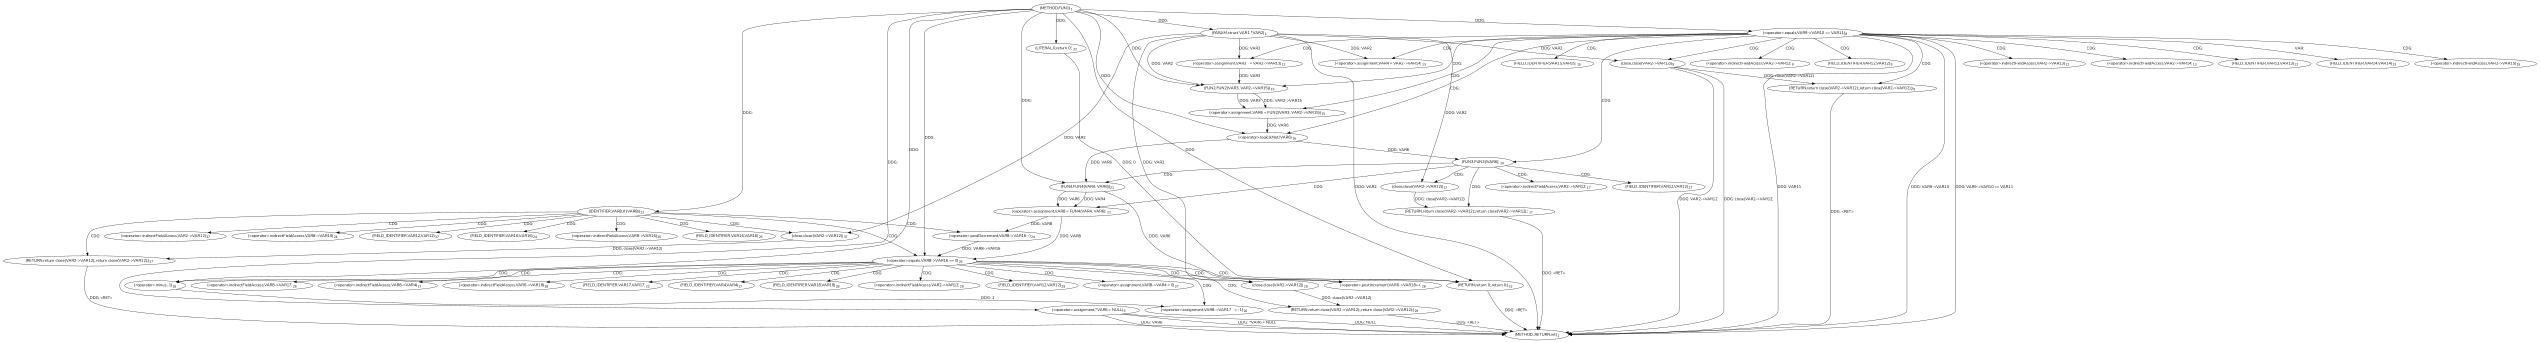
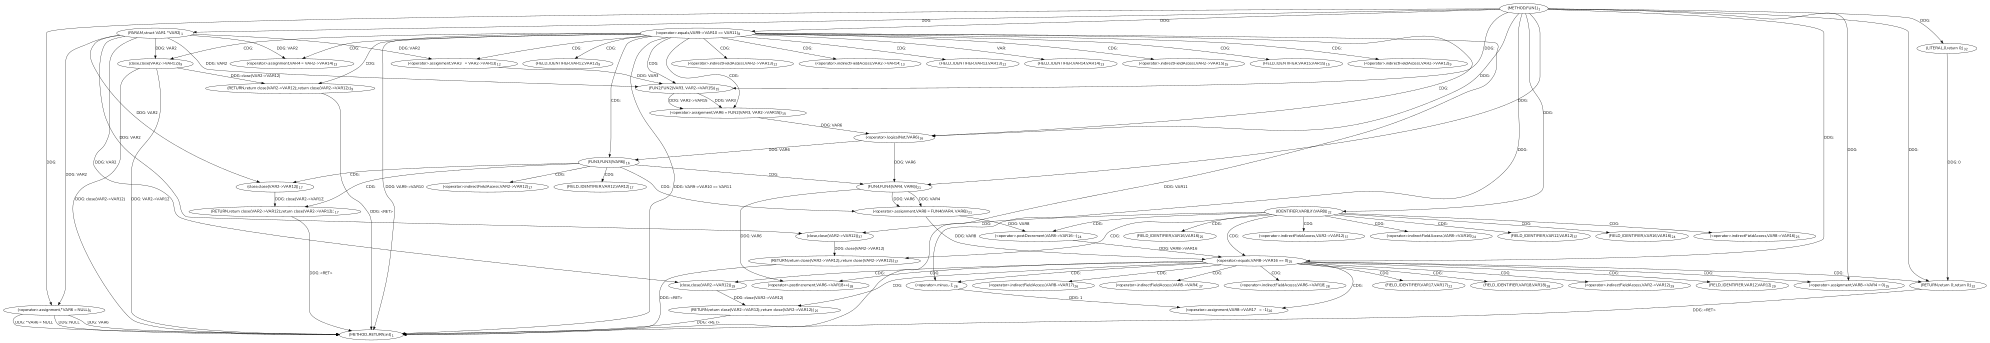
edge "(METHOD,FUN1)" -> "(<operator>.assignment,VAR8->VAR4 = 0)": added, label "DDG:"
edge "(PARAM,struct VAR1 *VAR2)" -> "(METHOD_RETURN,int)": now "(PARAM,struct VAR1 *VAR2)" -> "(<operator>.assignment,*VAR6 = NULL)"
node "(<operator>.assignment,VAR8->VAR4 = 0)": text "27" -> "25"
node "(FIELD_IDENTIFIER,VAR4,VAR4)": removed
